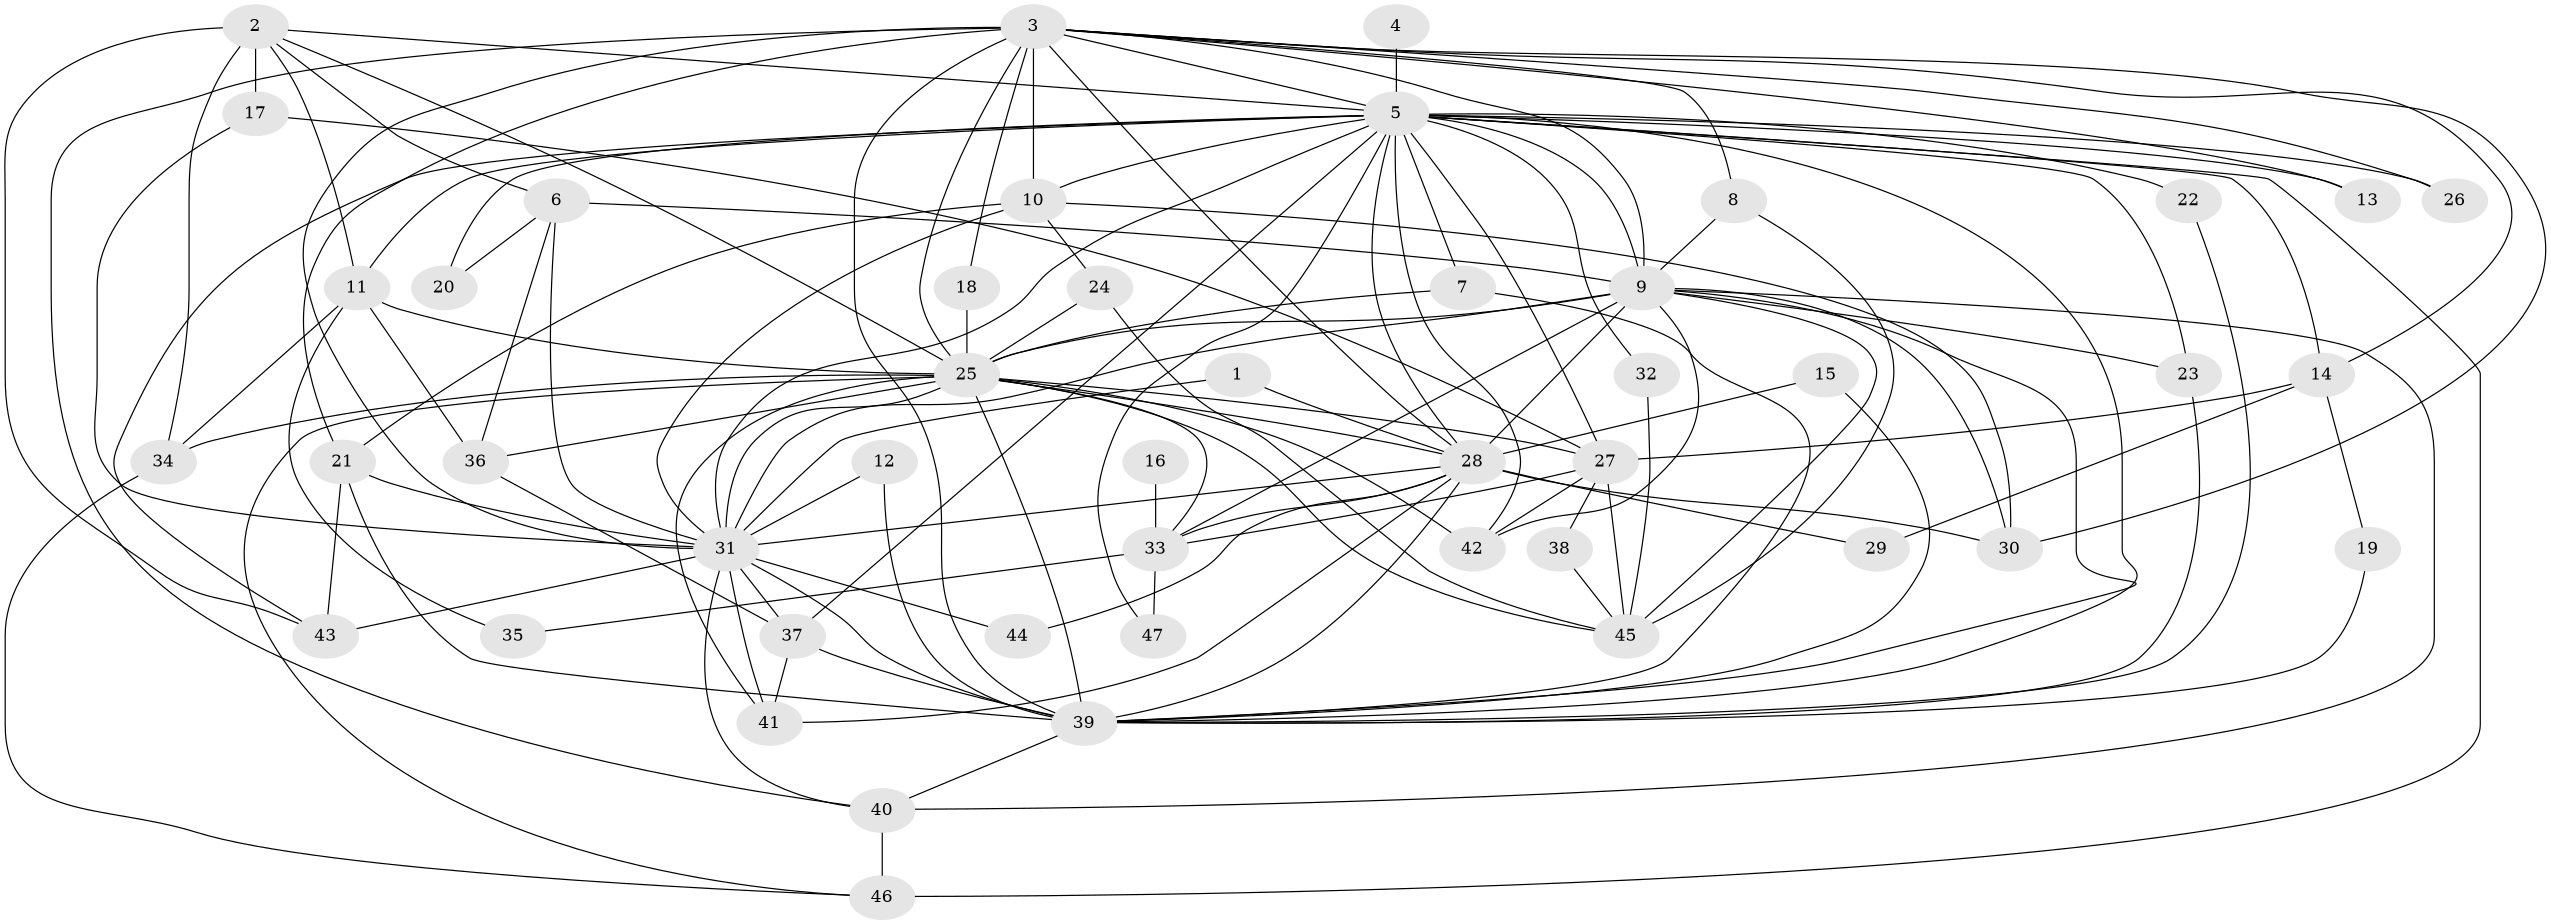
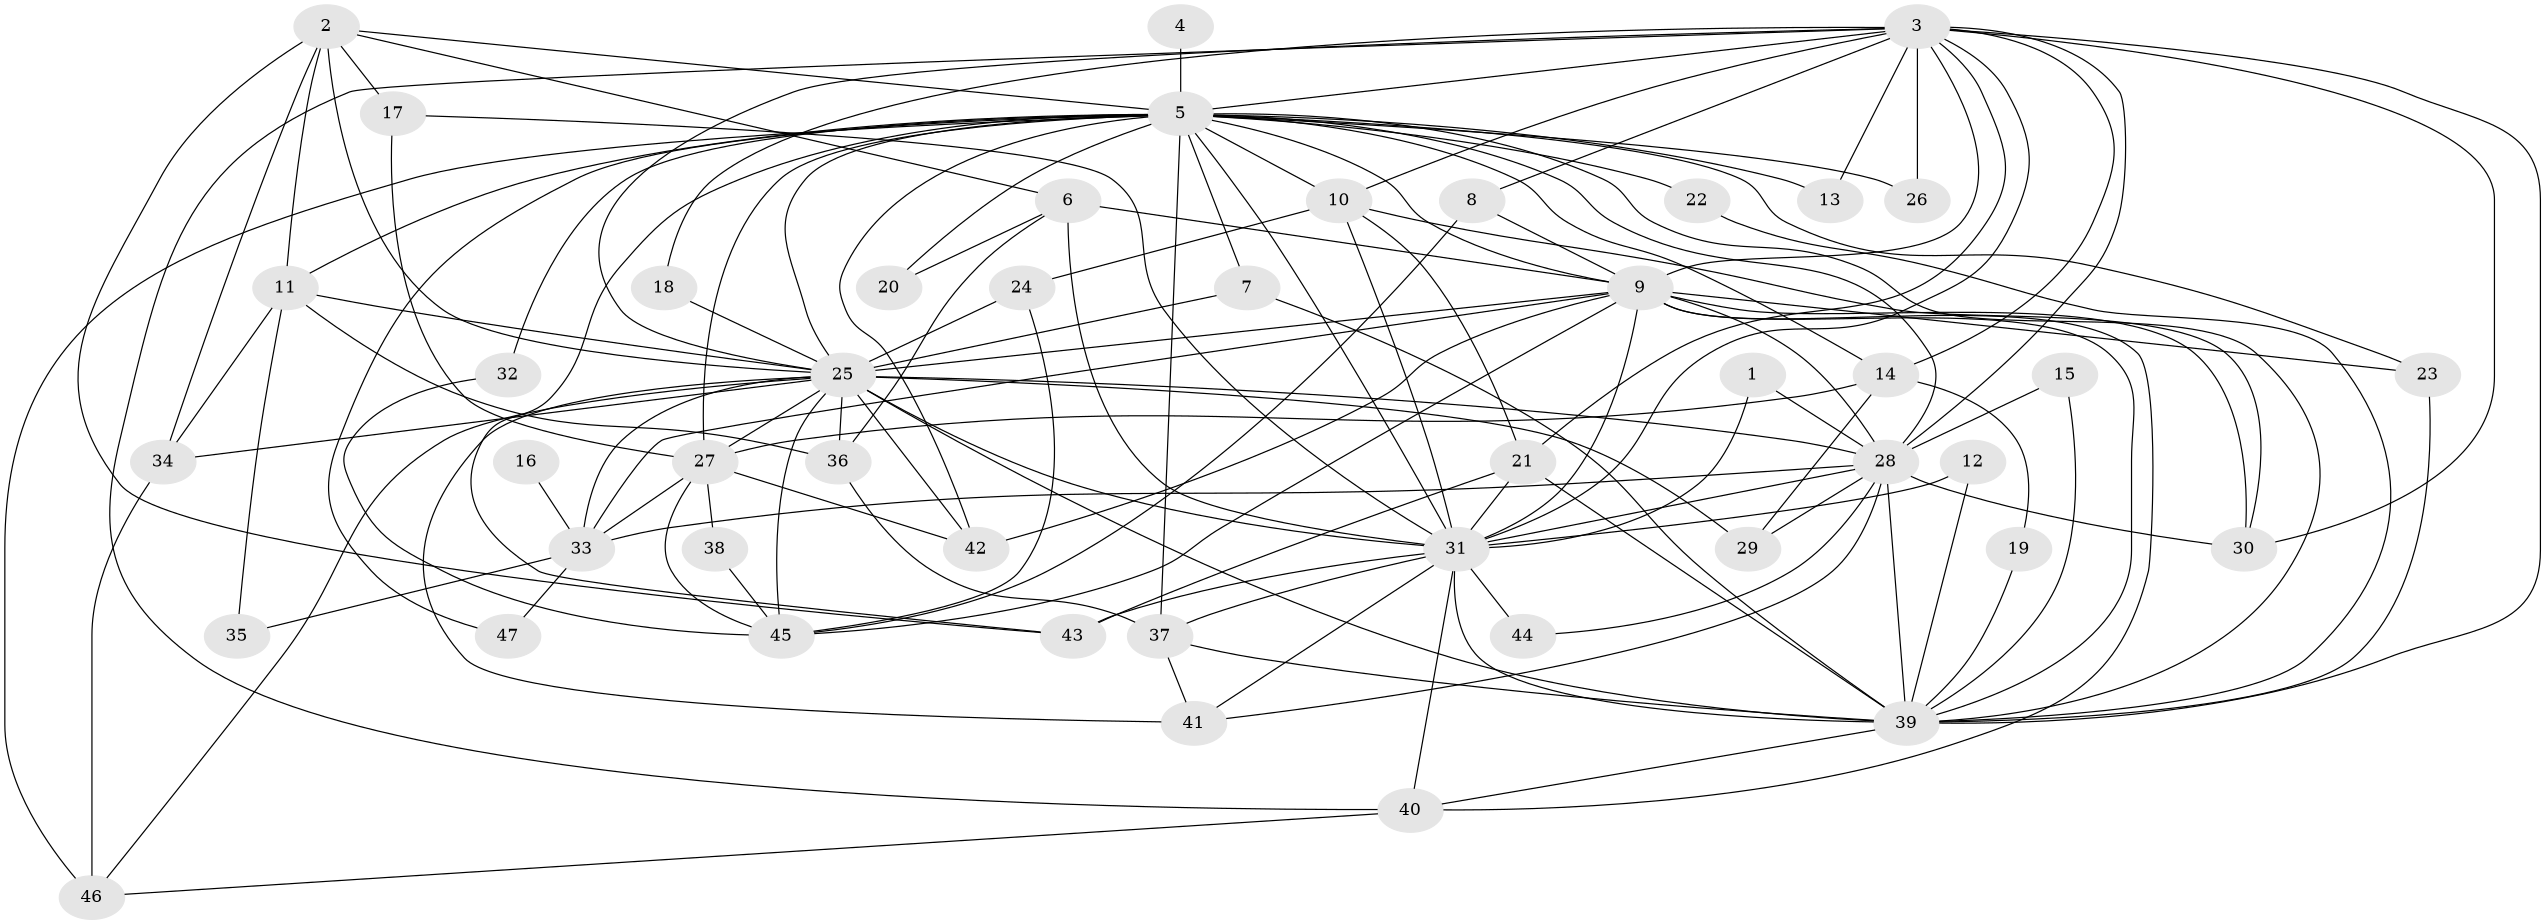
edge "5" -- "25": added
edge "25" -- "29": added
